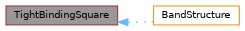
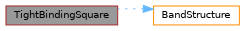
edge "BandStructure" -> "TightBindingSquare": reversed
